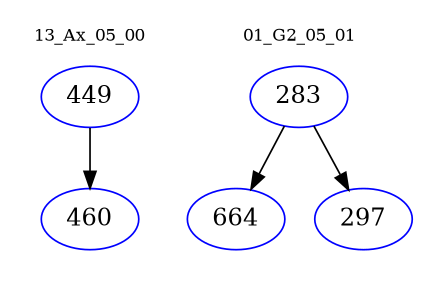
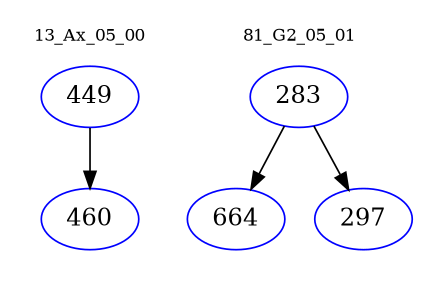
cluster "01_G2_05_01": label "01_G2_05_01" -> "81_G2_05_01"
